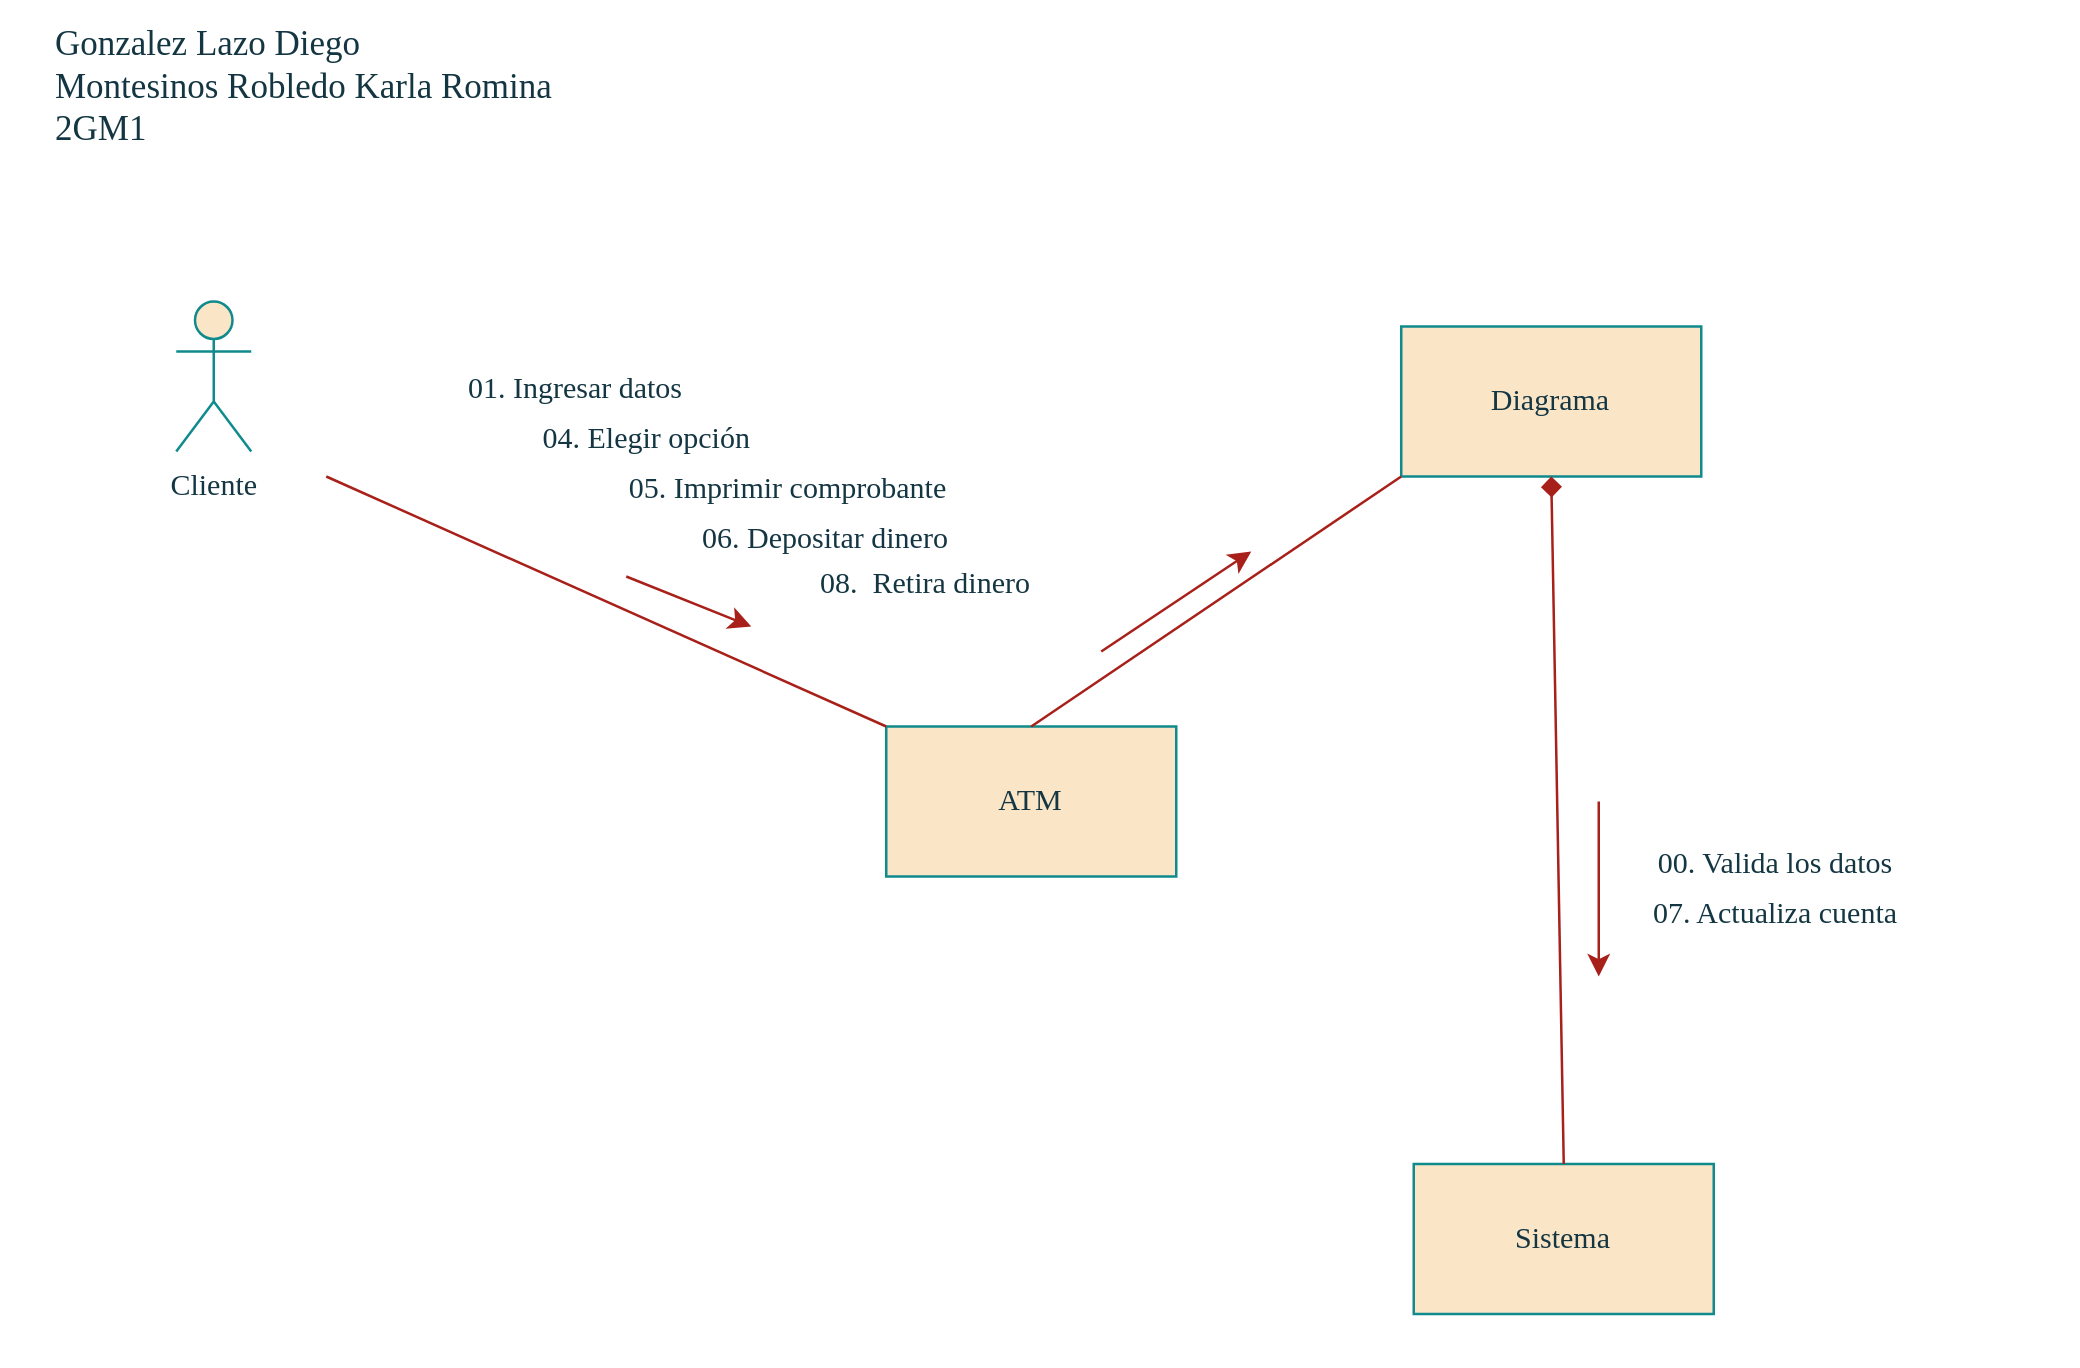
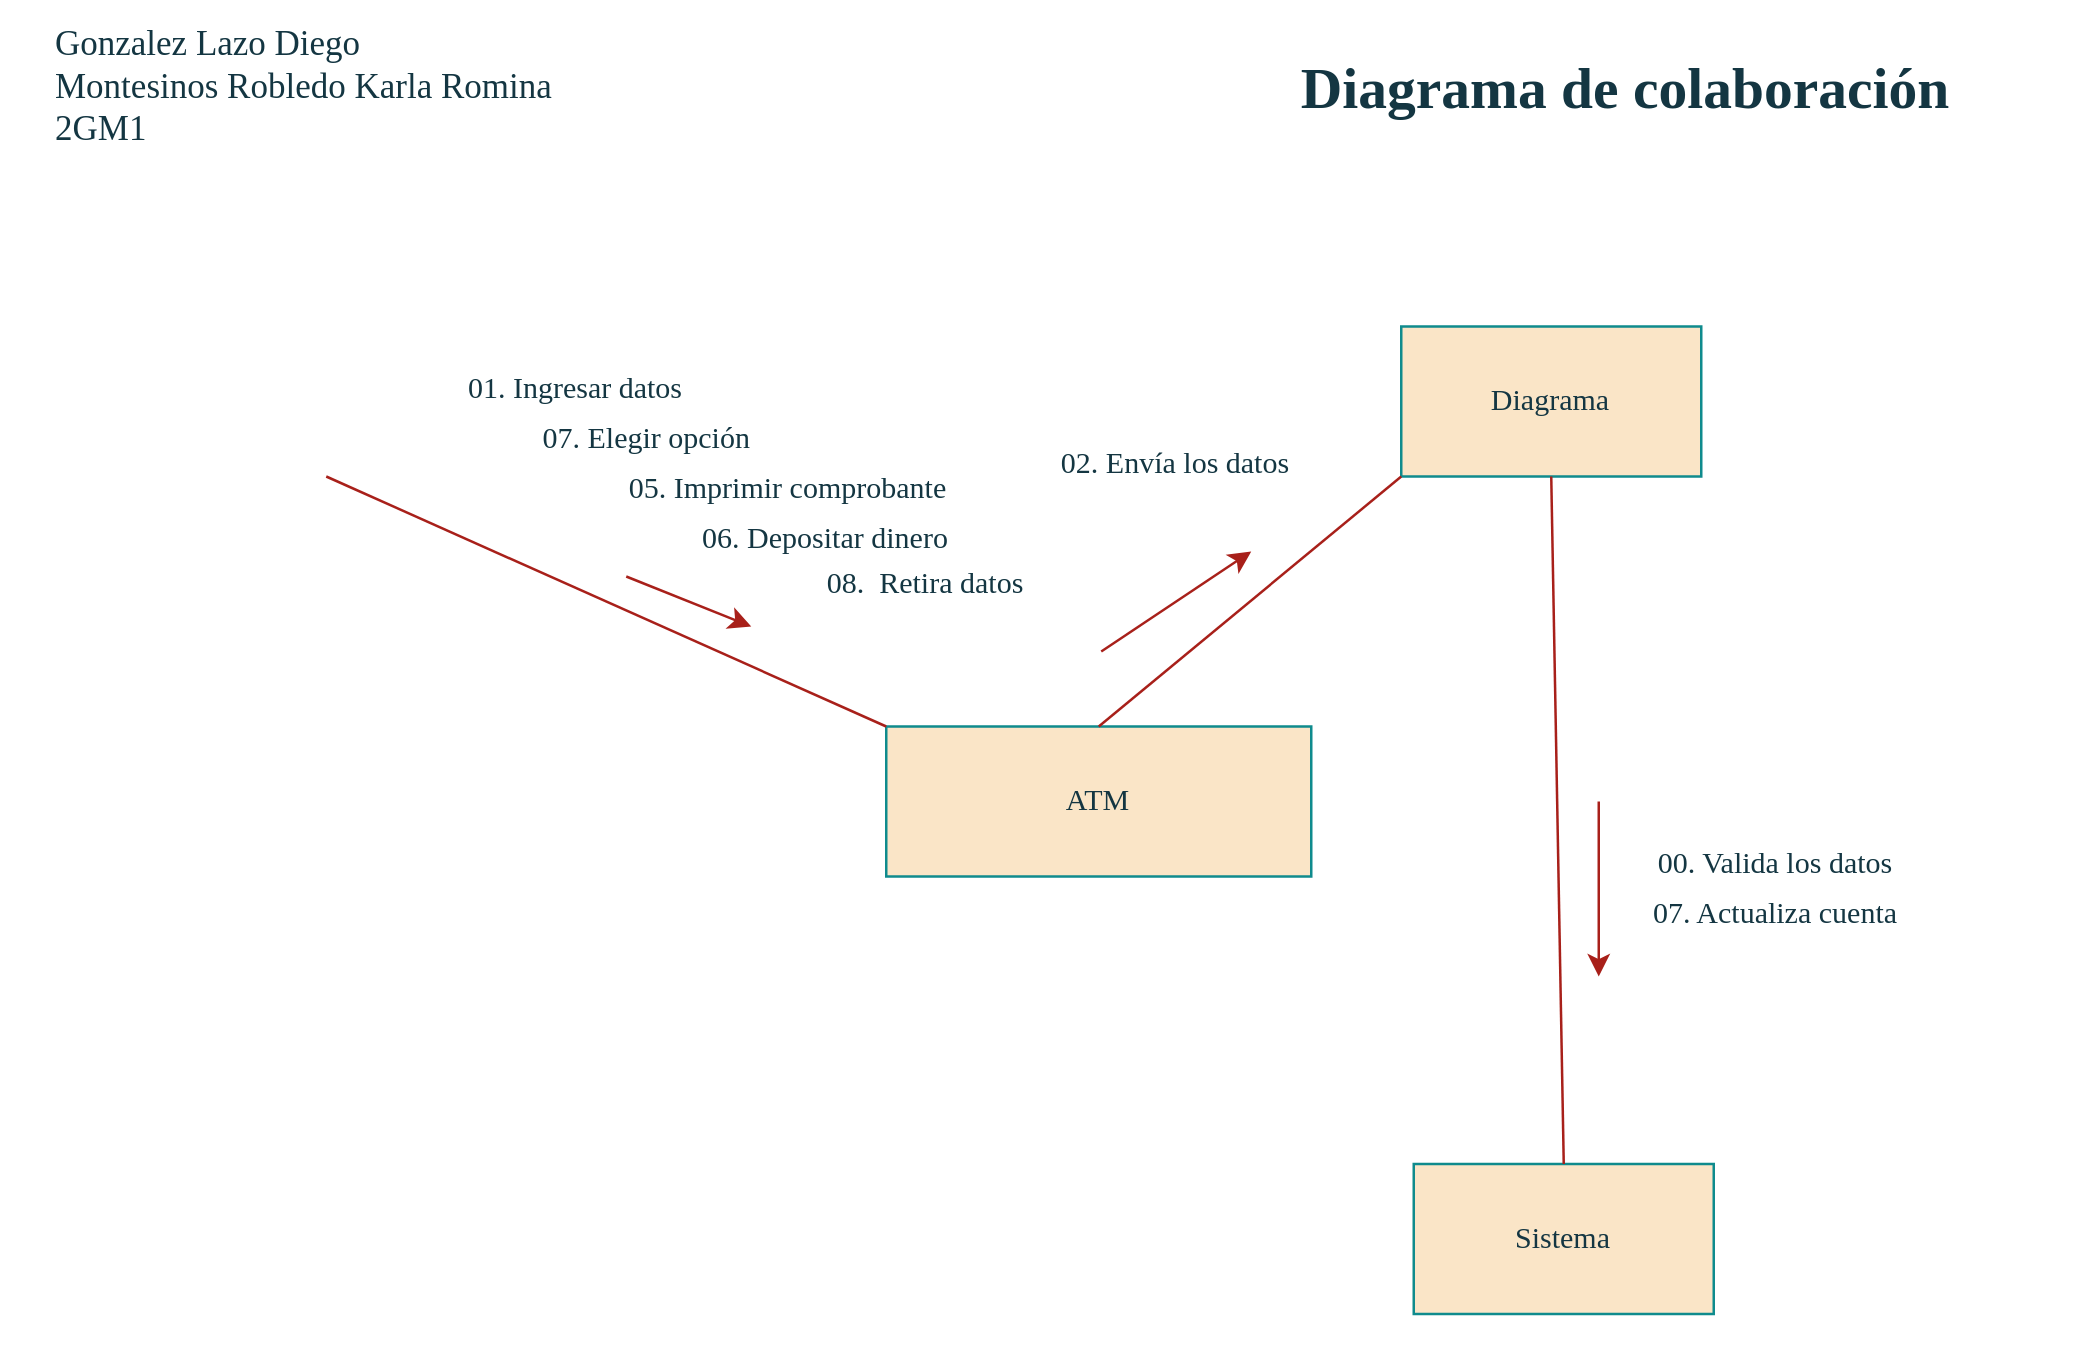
node "Diagrama de colaboración": added
node "Cliente": removed
node "04. Elegir opción": label "04. Elegir opción" -> "07. Elegir opción"
node "02. Envía los datos": added
edge "Sistema" -> "Diagrama": arrowhead diamond -> none
node "08. Retira dinero": label "08. Retira dinero" -> "08. Retira datos"
node "ATM": size 290x150 -> 425x150
